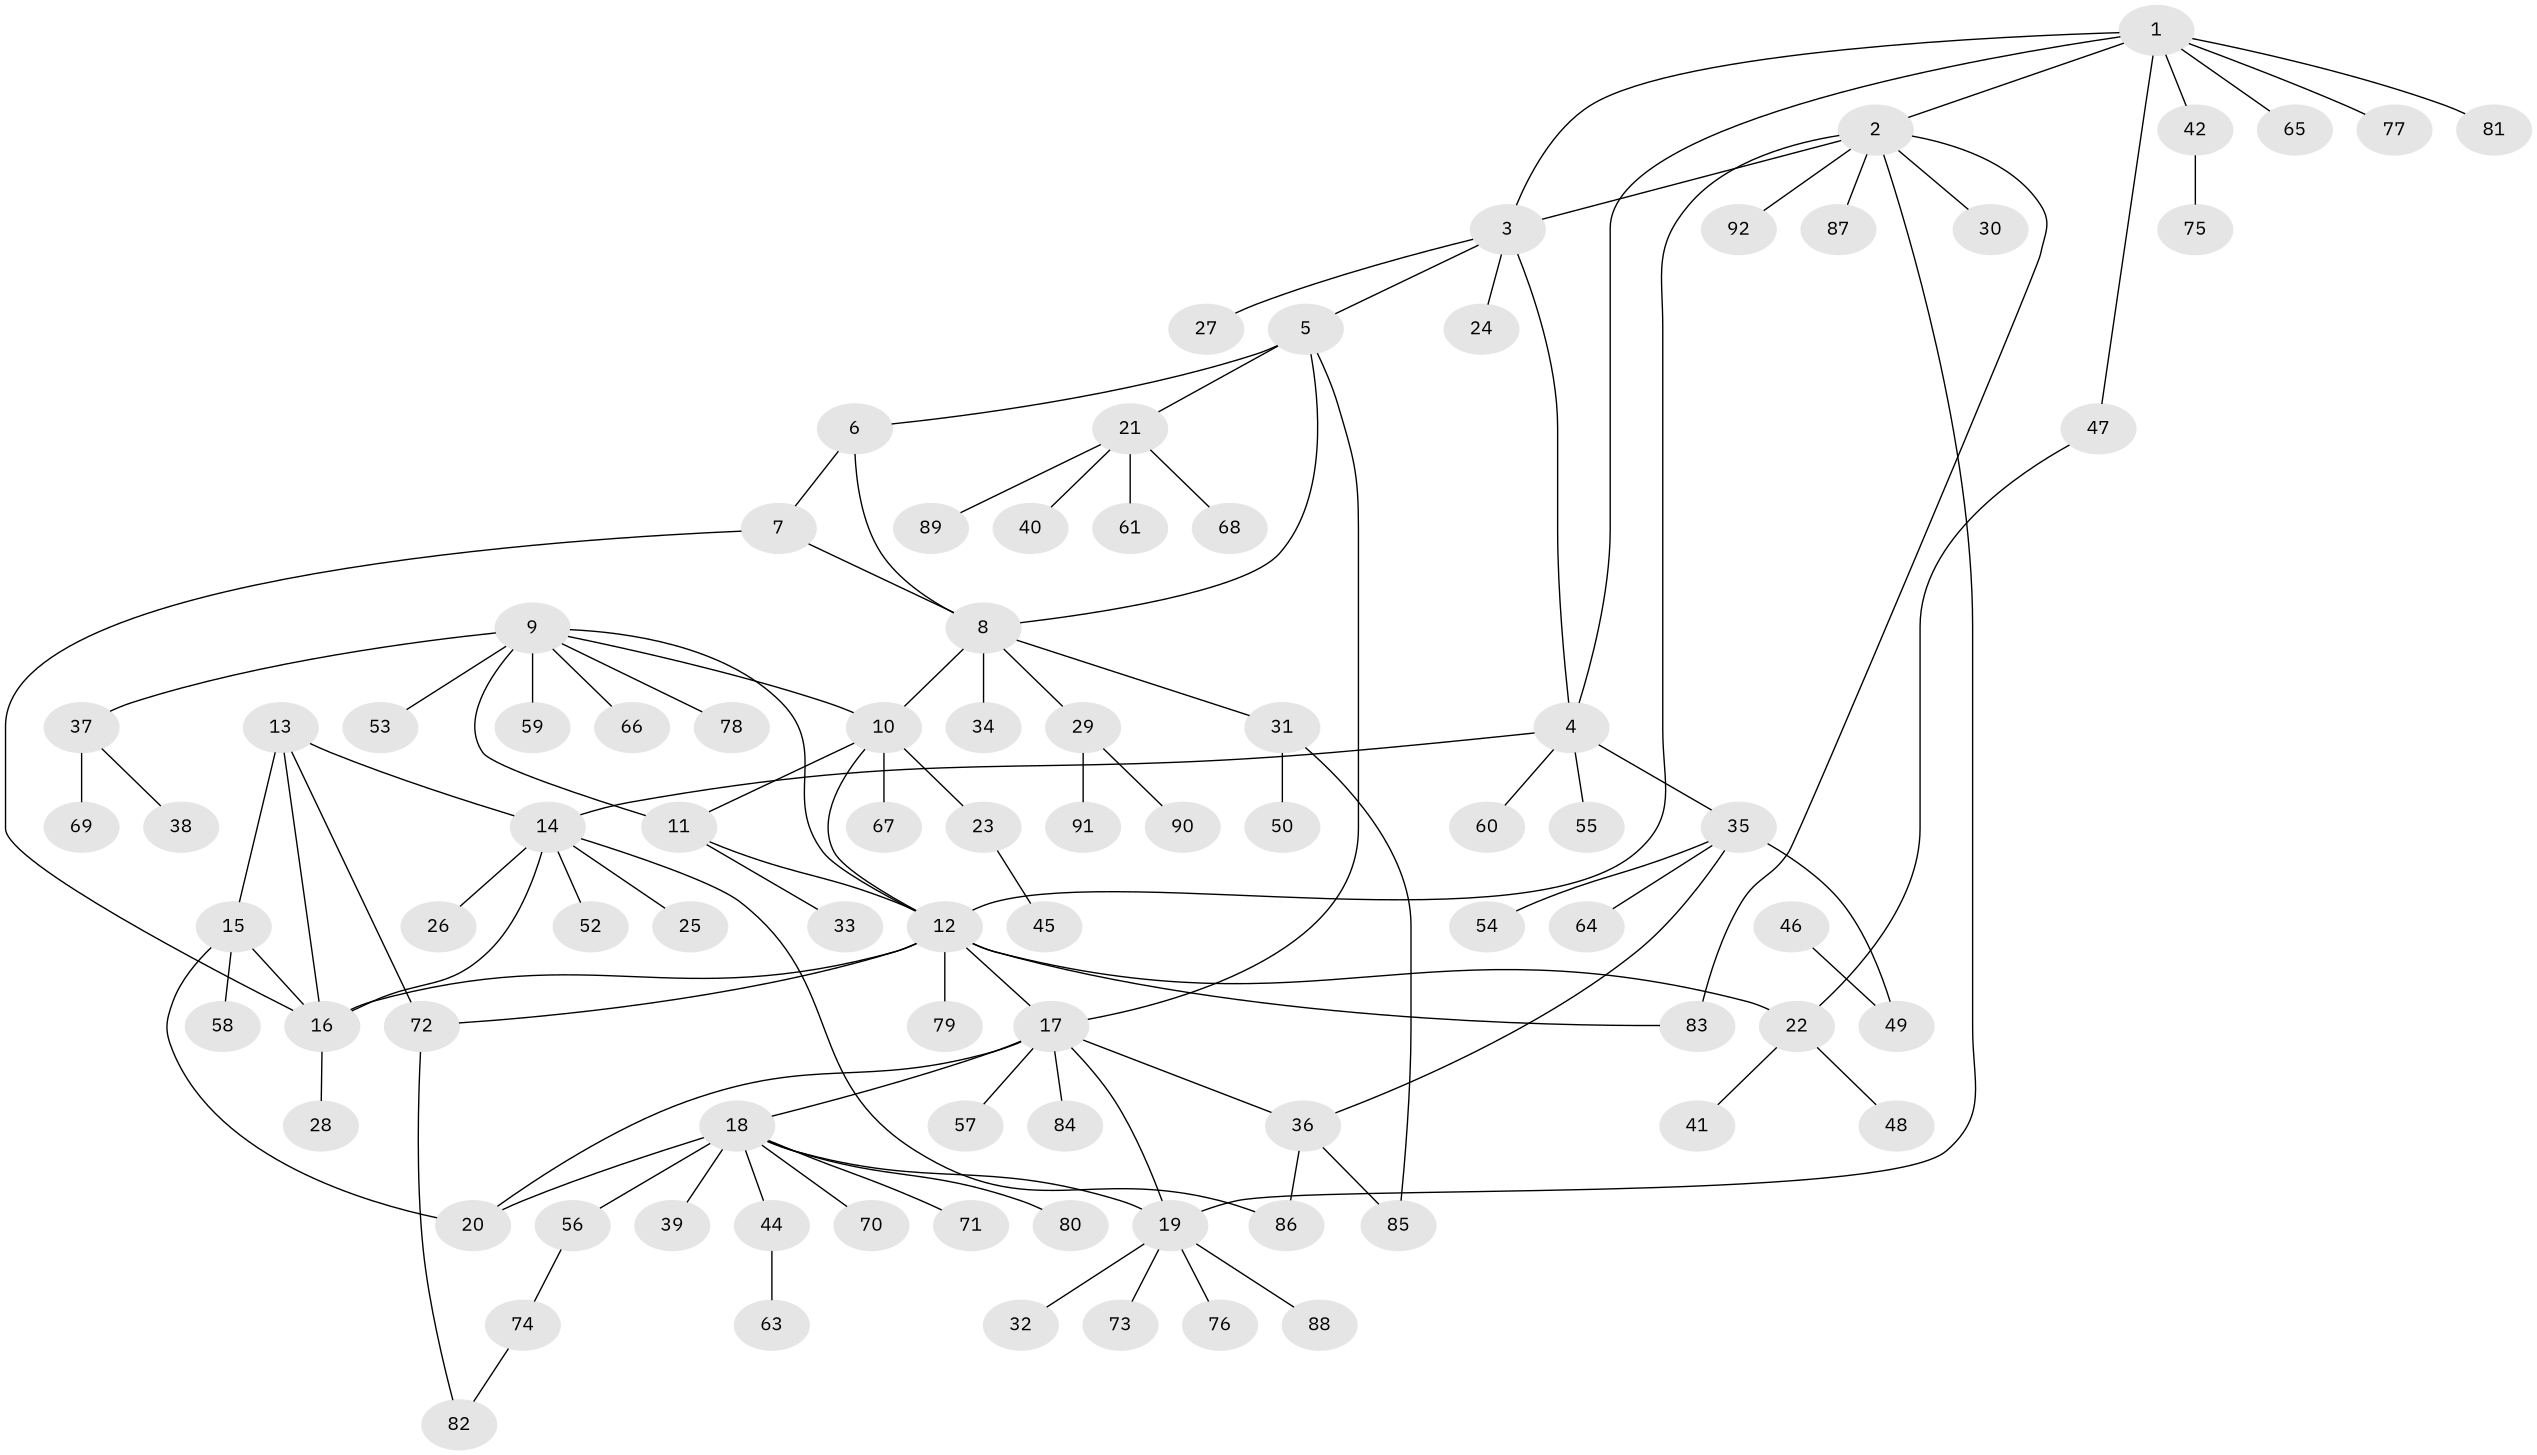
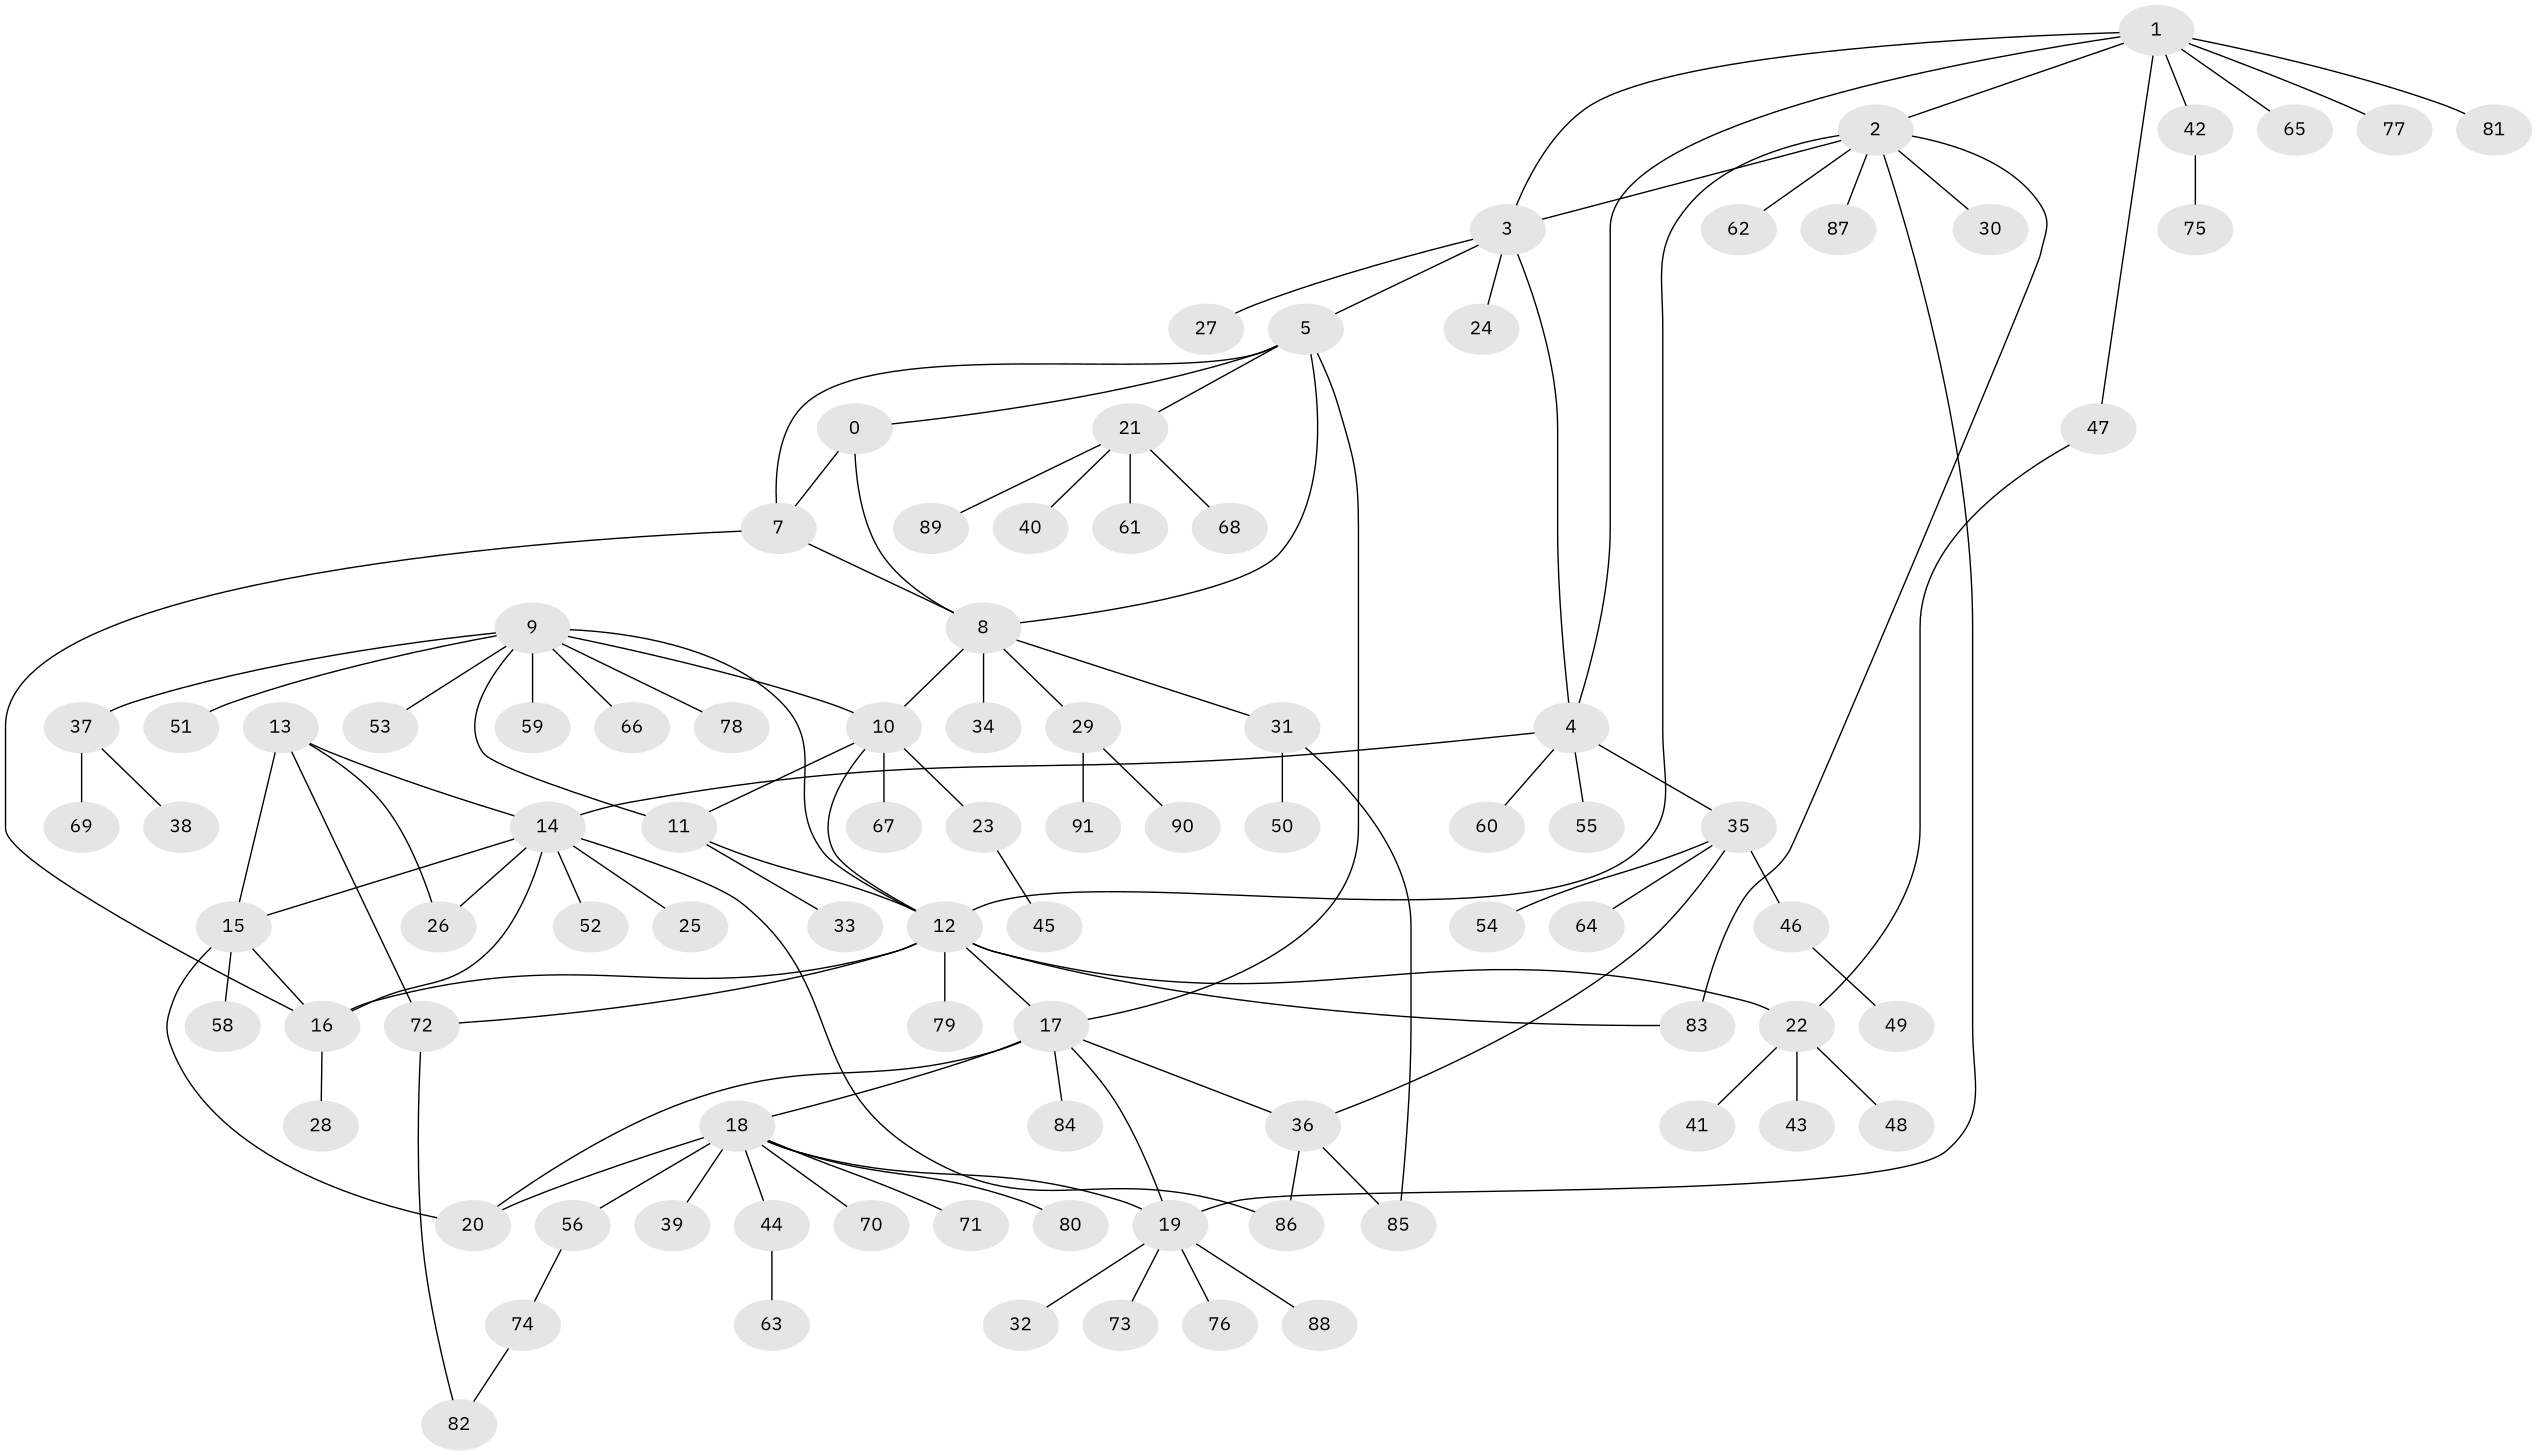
node "92": label "92" -> "62"
edge "5" -- "7": added
node "6": label "6" -> "0"
node "51": added
edge "13" -- "16": now "13" -- "26"
edge "14" -- "15": added
edge "35" -- "49": now "35" -- "46"
node "57": removed
node "43": added
